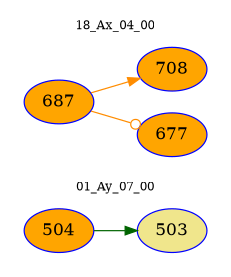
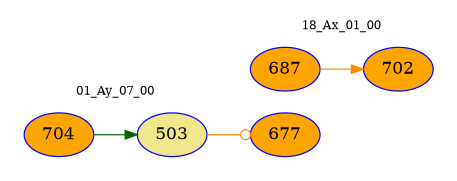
cluster "18_Ax_04_00": label "18_Ax_04_00" -> "18_Ax_01_00"
node "708": label "708" -> "702"
edge "687" -> "677": now "503" -> "677"
node "504": label "504" -> "704"
